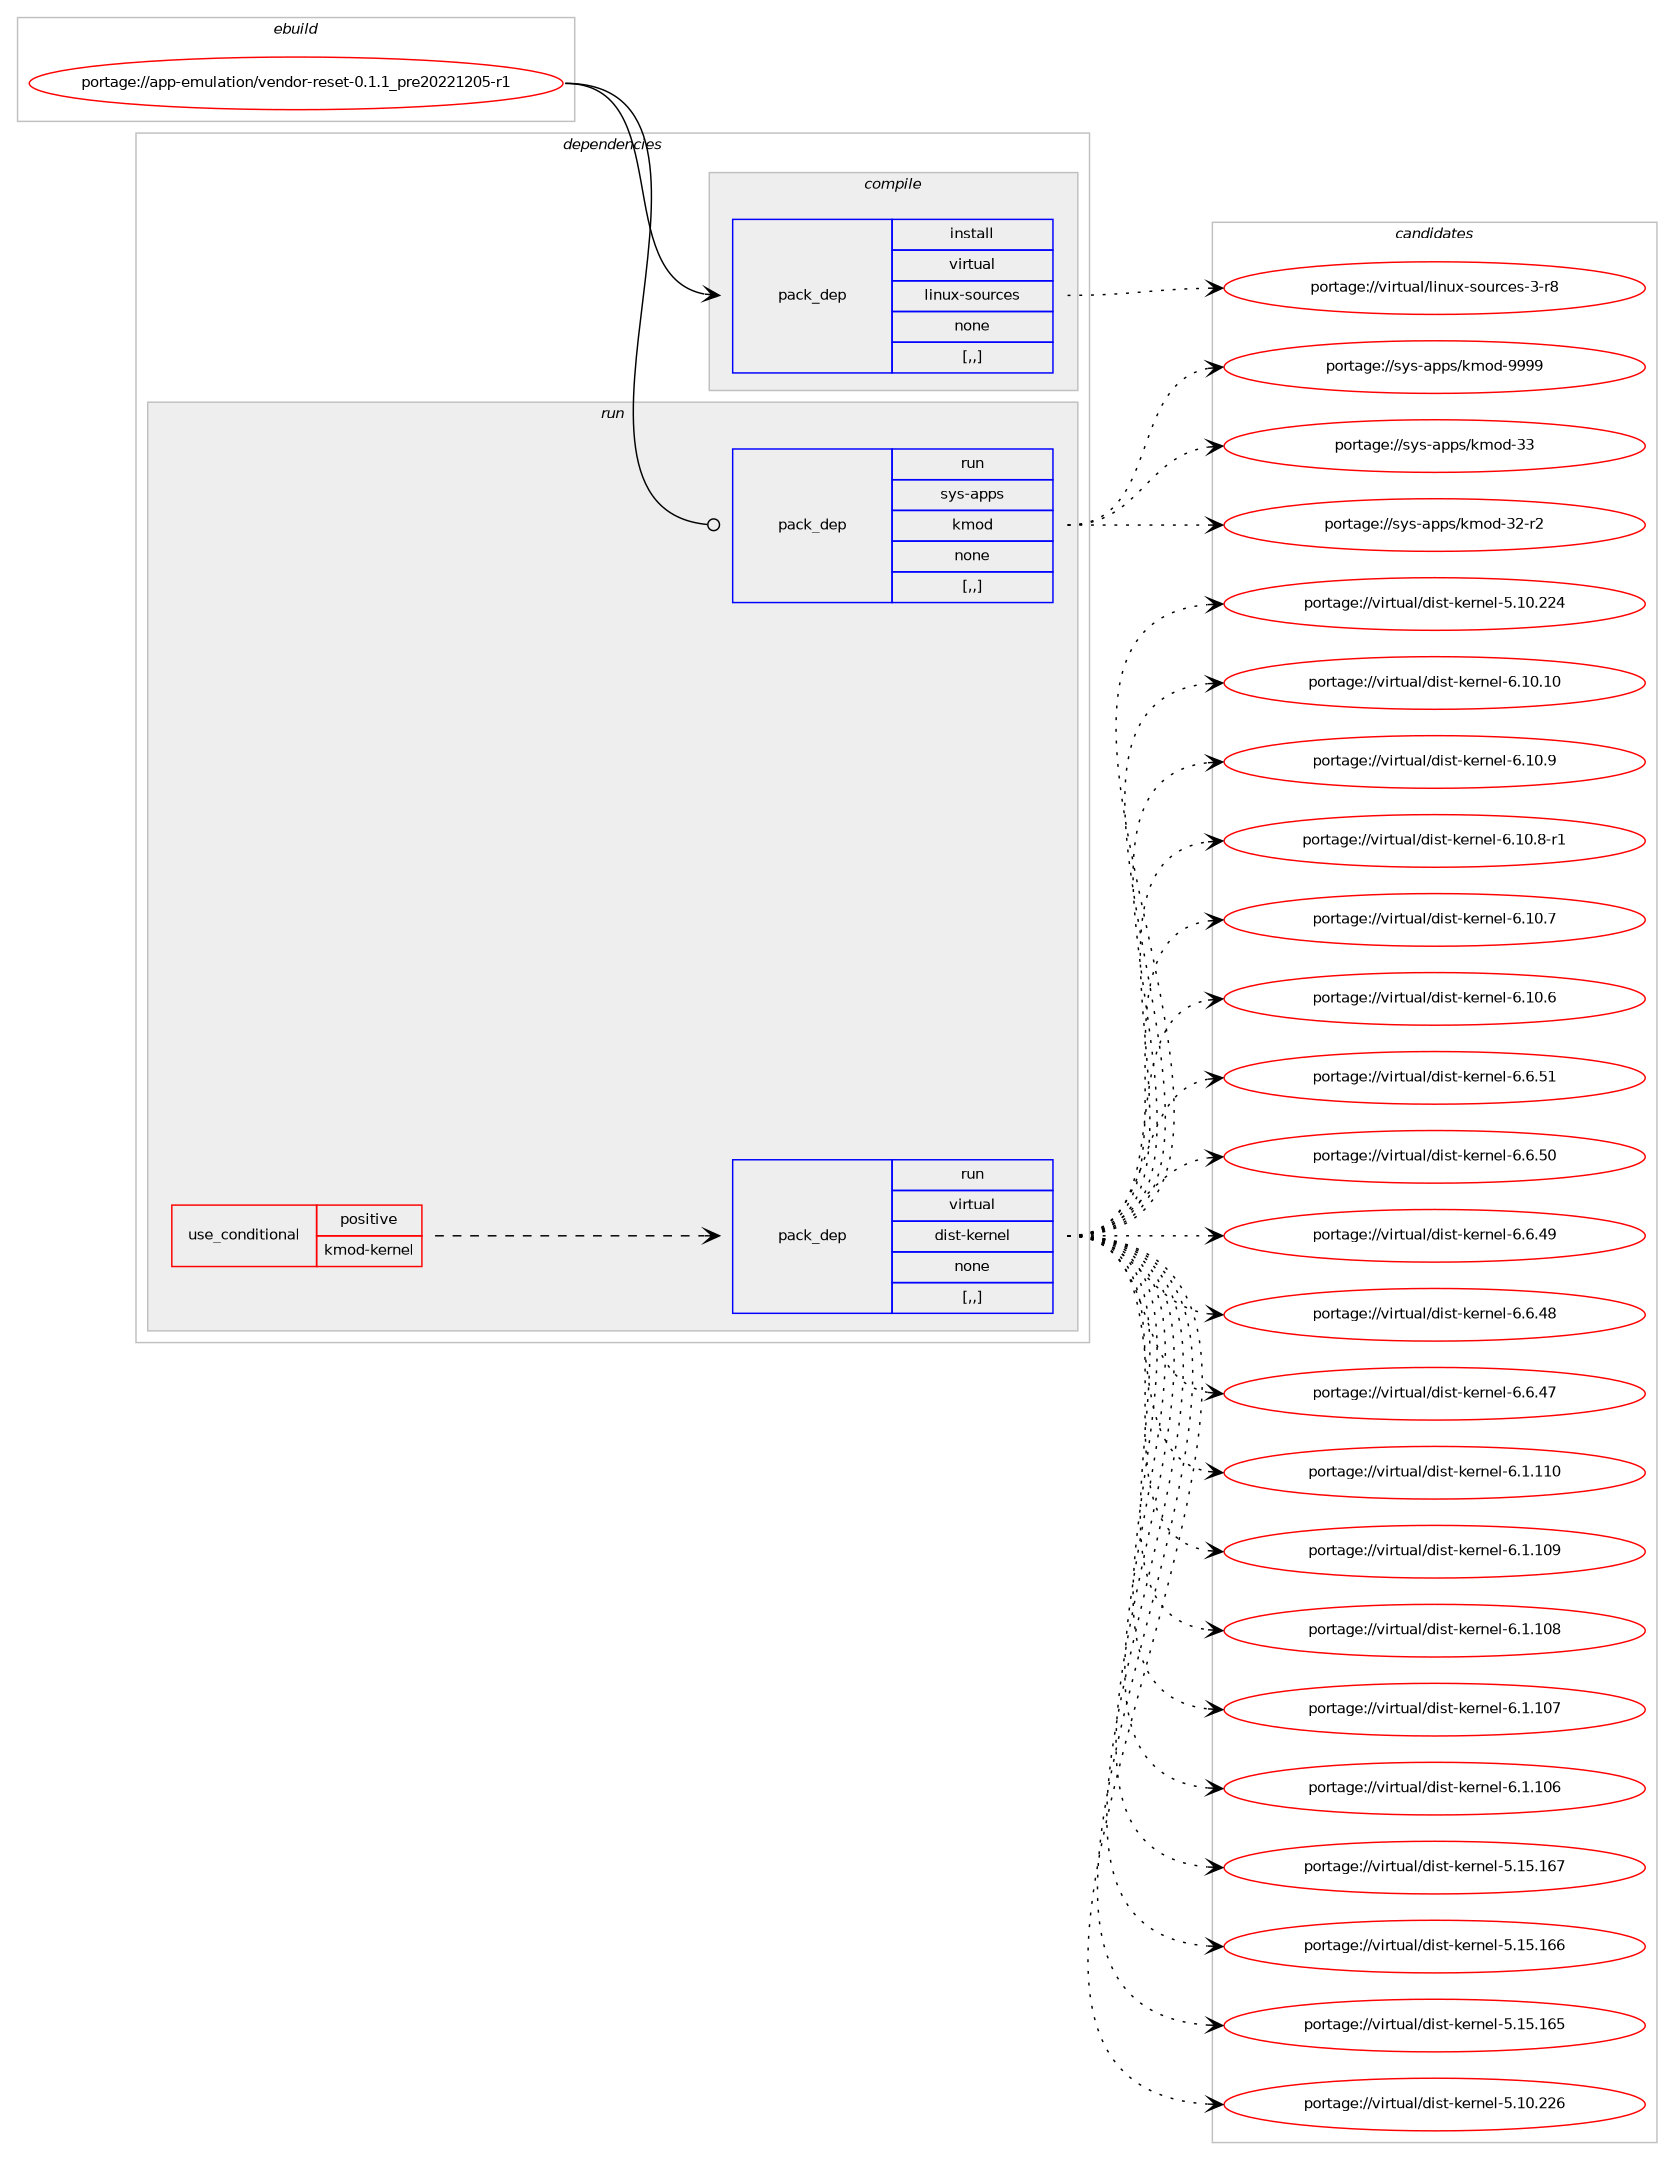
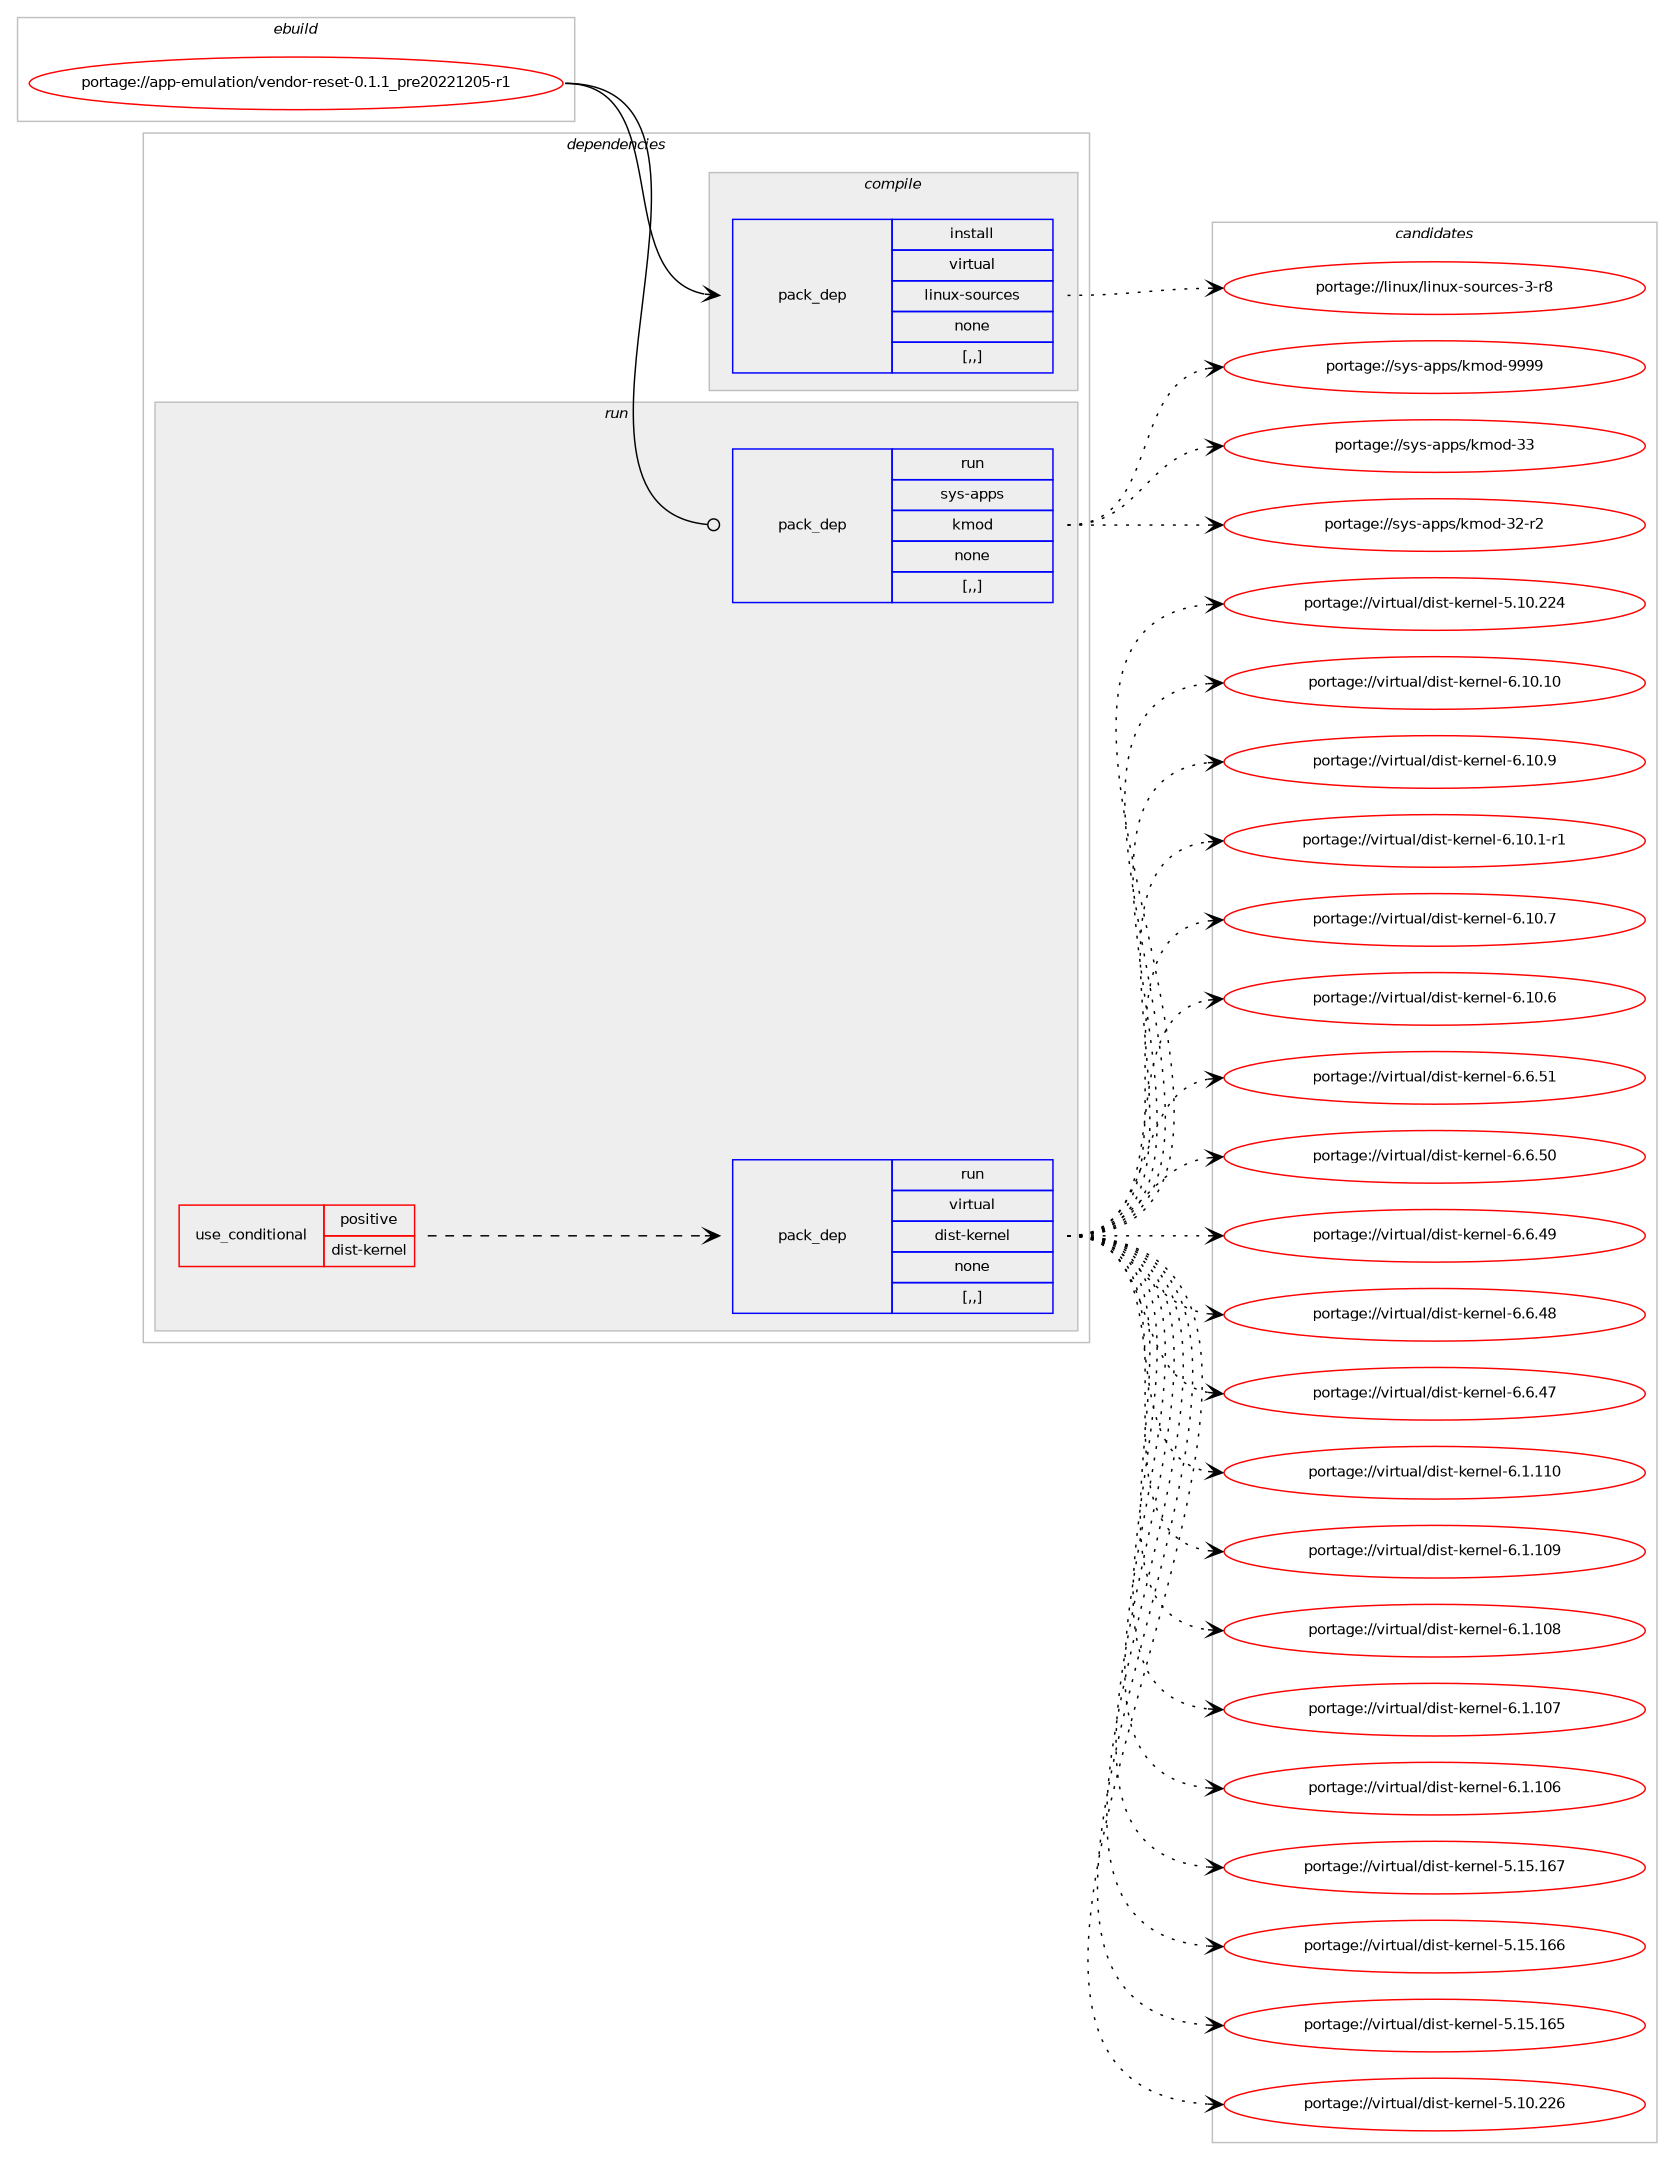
node "portage://virtual/linux-sources-3-r8": label "portage://virtual/linux-sources-3-r8" -> "portage://linux/linux-sources-3-r8"
node "portage://virtual/dist-kernel-6.10.8-r1": label "portage://virtual/dist-kernel-6.10.8-r1" -> "portage://virtual/dist-kernel-6.10.1-r1"
node "use_conditional": text "kmod-kernel" -> "dist-kernel"
